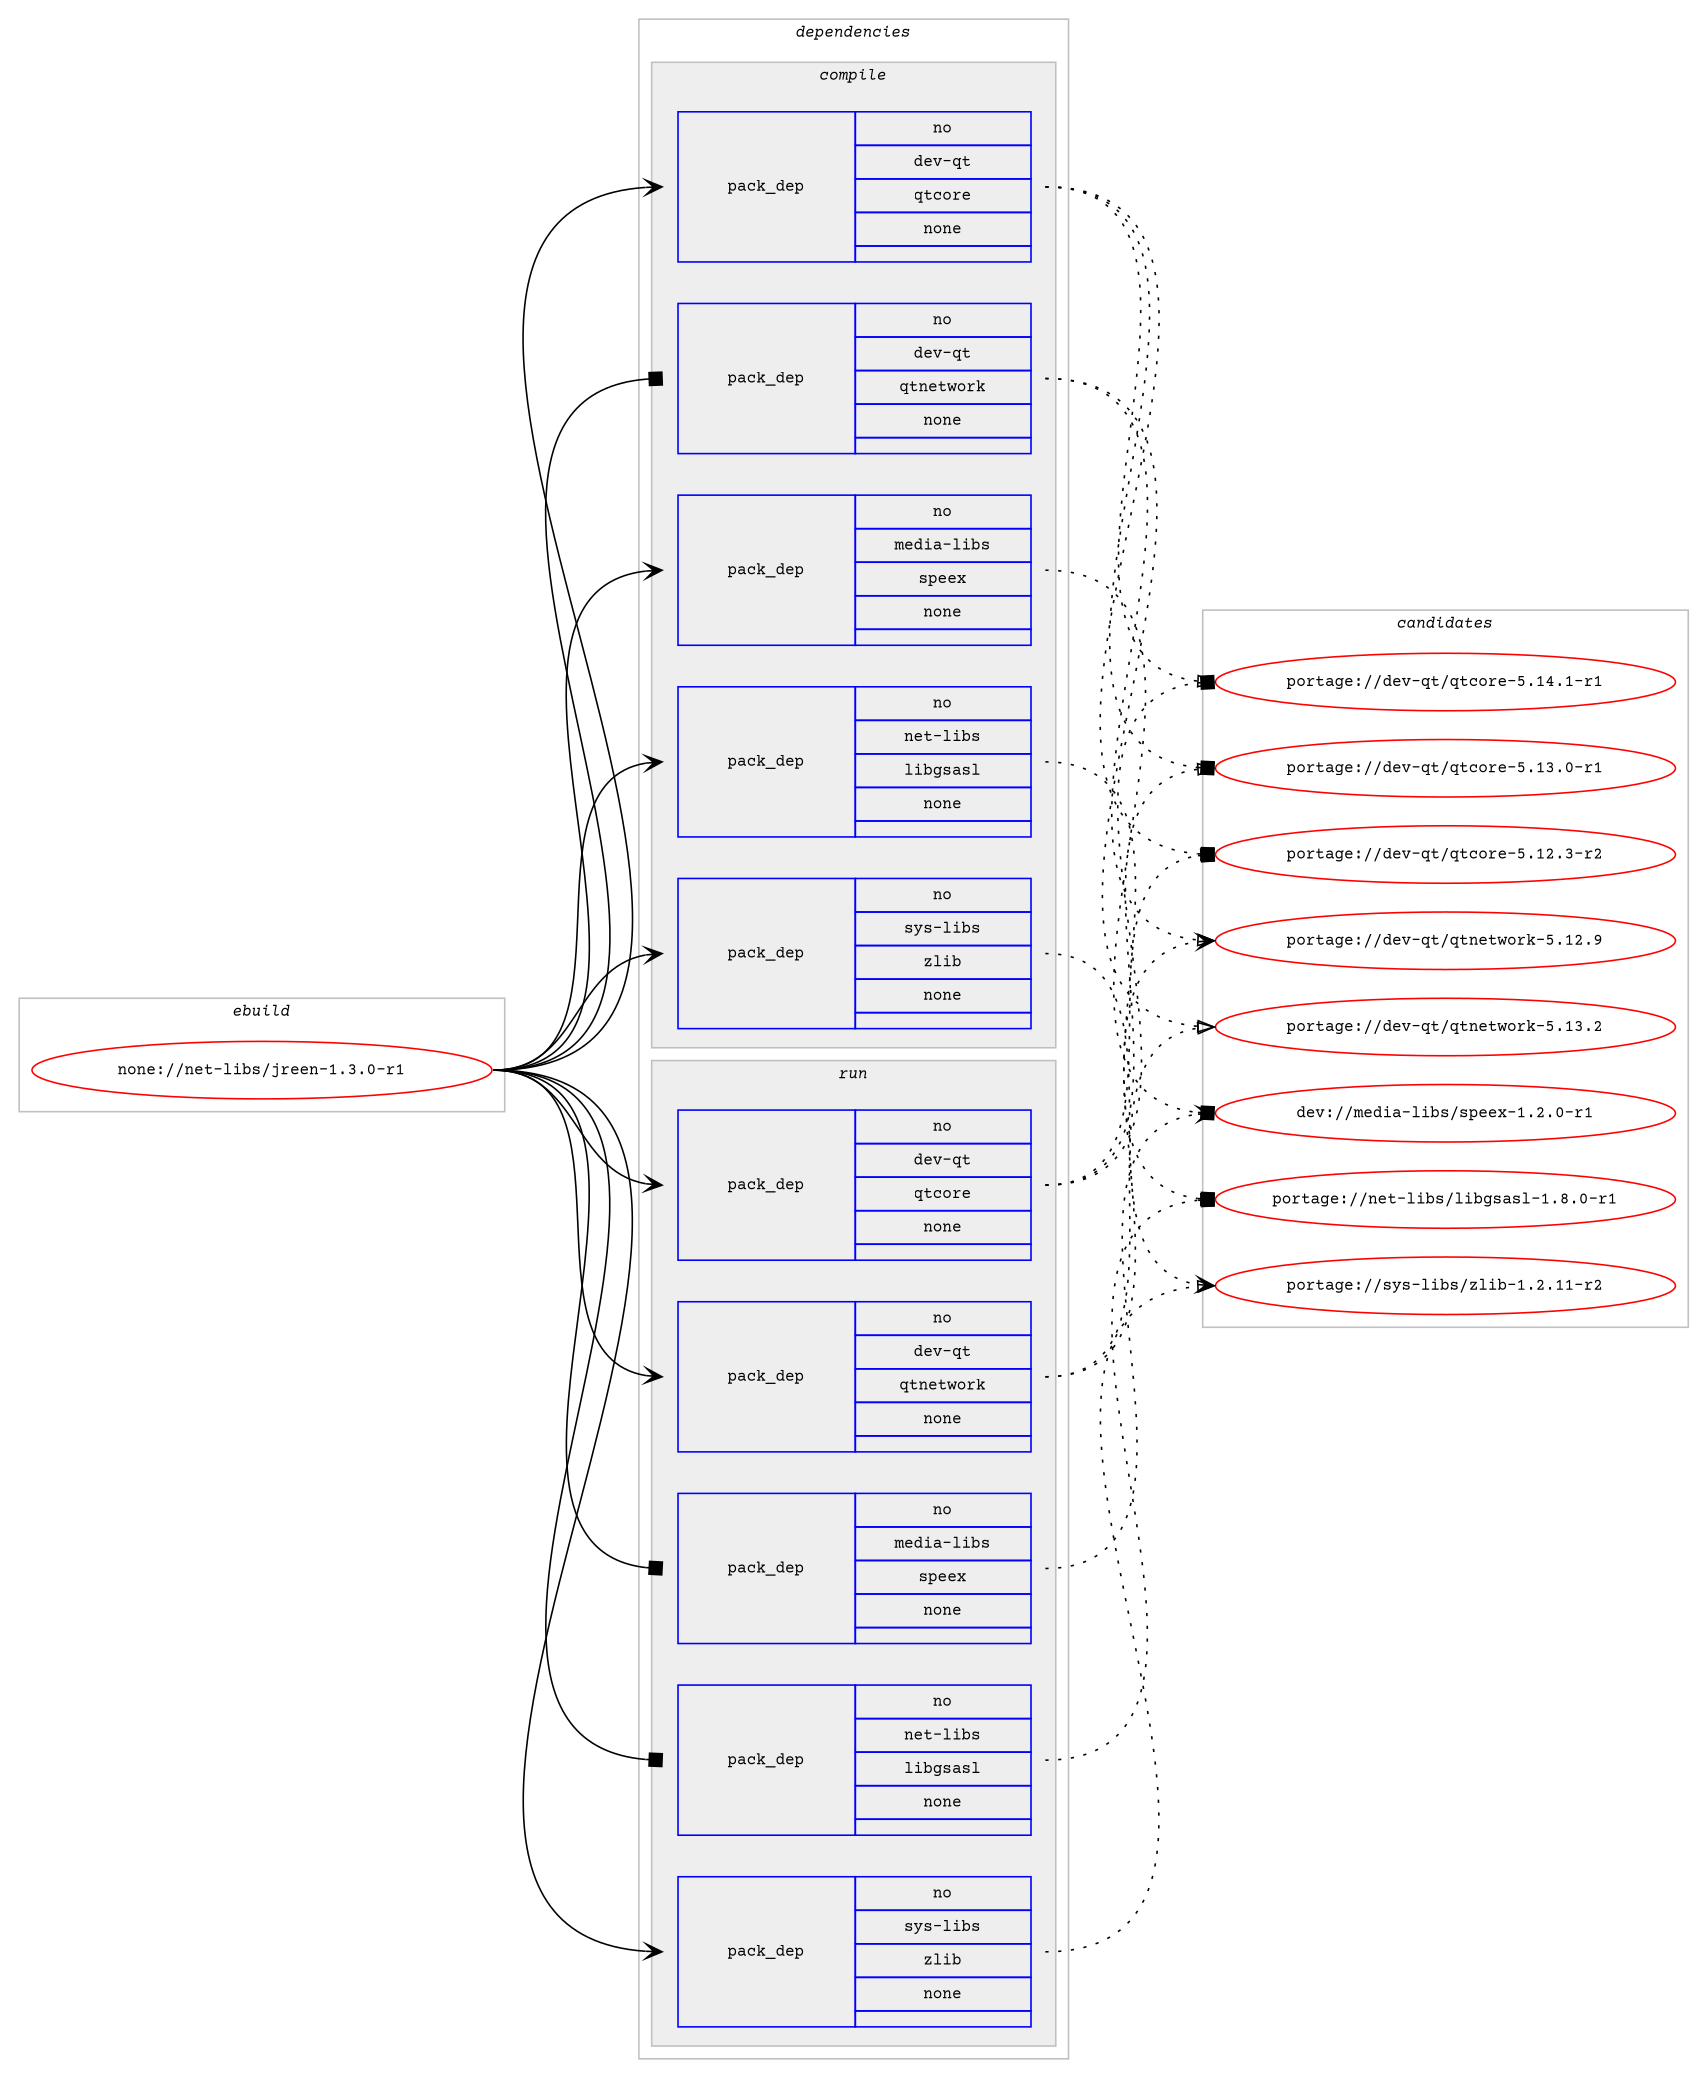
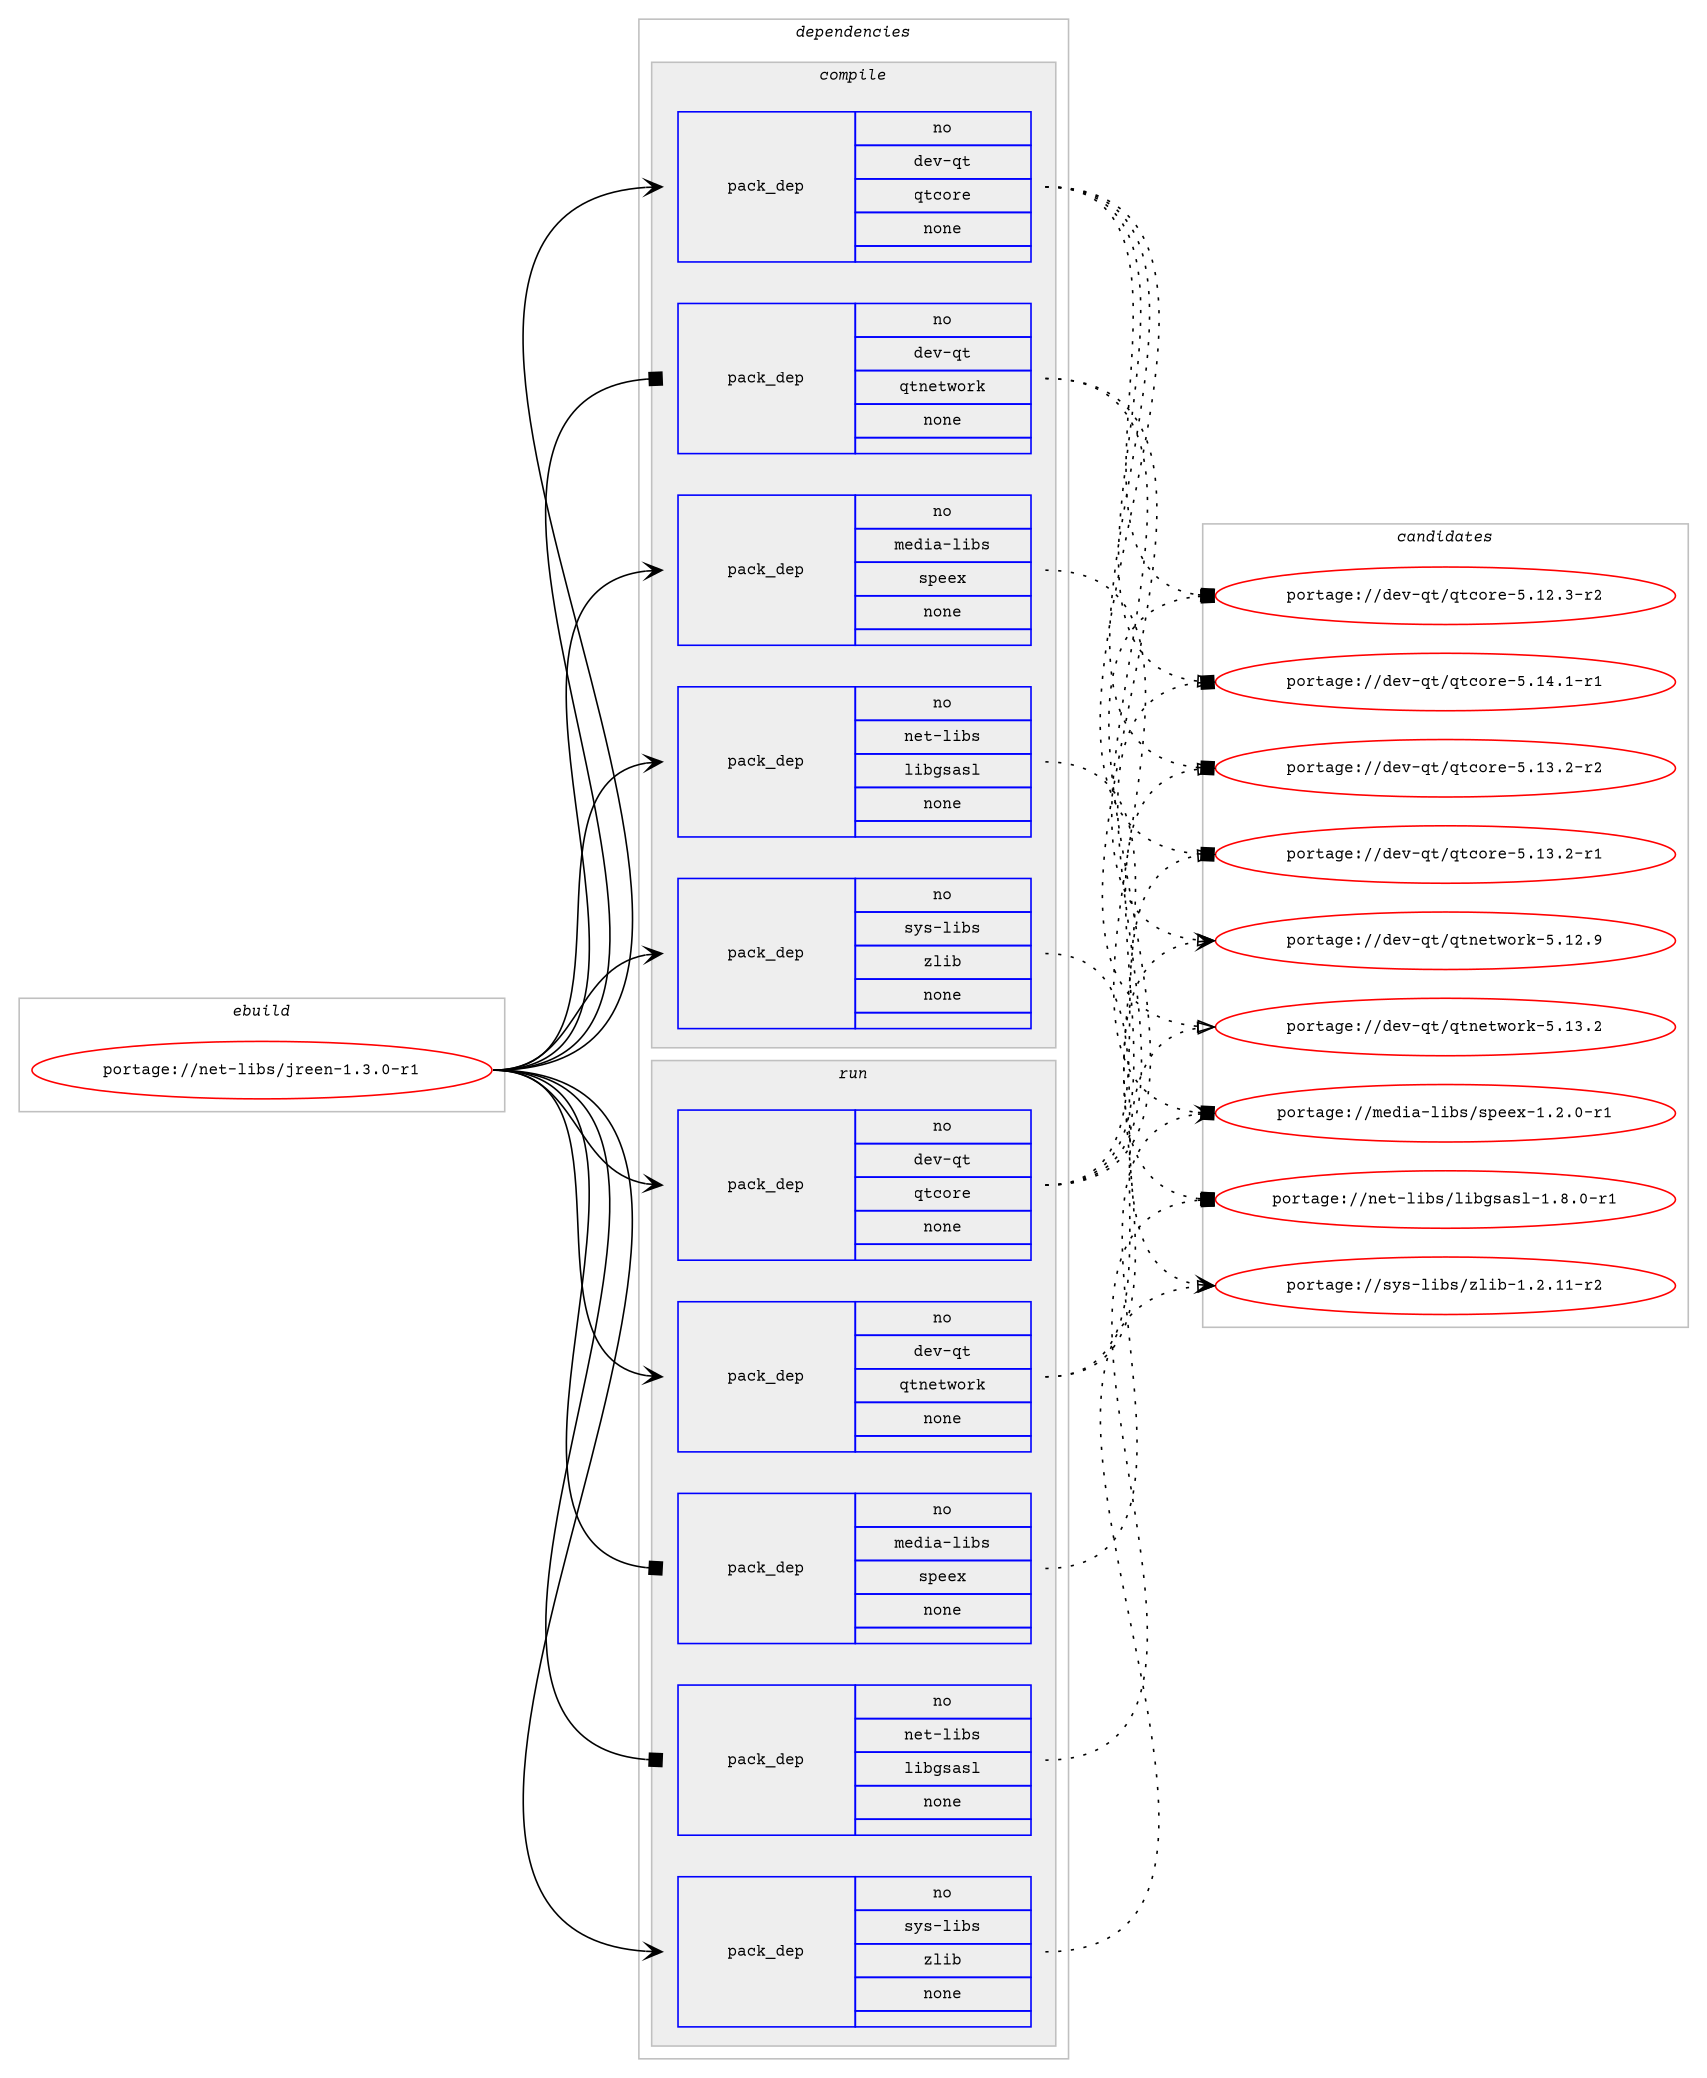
node "portage://dev-qt/qtcore-5.13.0-r1": label "portage://dev-qt/qtcore-5.13.0-r1" -> "portage://dev-qt/qtcore-5.13.2-r1"
node "portage://dev-qt/qtcore-5.13.2-r2": added
node "none://net-libs/jreen-1.3.0-r1": label "none://net-libs/jreen-1.3.0-r1" -> "portage://net-libs/jreen-1.3.0-r1"
node "dev://media-libs/speex-1.2.0-r1": label "dev://media-libs/speex-1.2.0-r1" -> "portage://media-libs/speex-1.2.0-r1"
